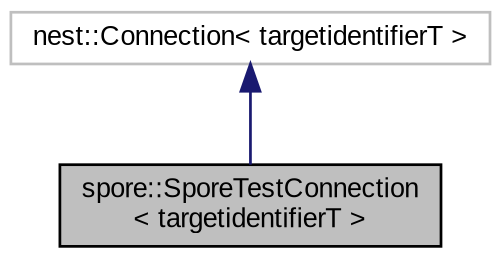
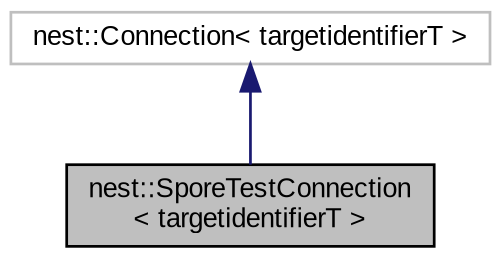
node "spore::SporeTestConnection < targetidentifierT >": label "spore::SporeTestConnection < targetidentifierT >" -> "nest::SporeTestConnection < targetidentifierT >"
